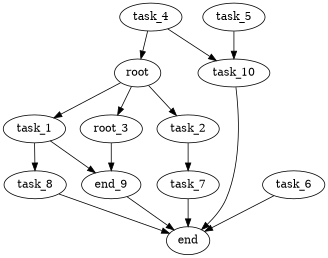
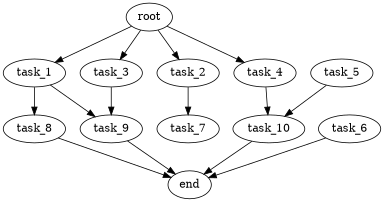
edge "task_4" -> "root": reversed
node "root_3": label "root_3" -> "task_3"
node "end_9": label "end_9" -> "task_9"
edge "task_7" -> "end": removed
